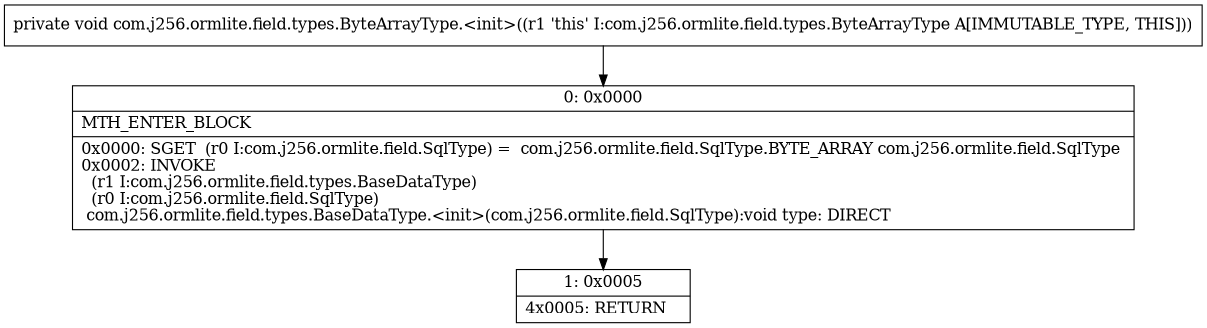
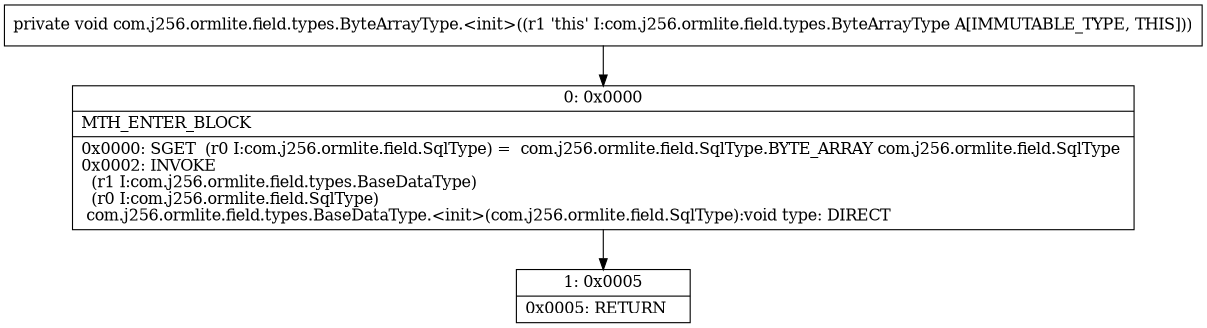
node "1: 0x0005": text "4x0005: RETURN" -> "0x0005: RETURN"
